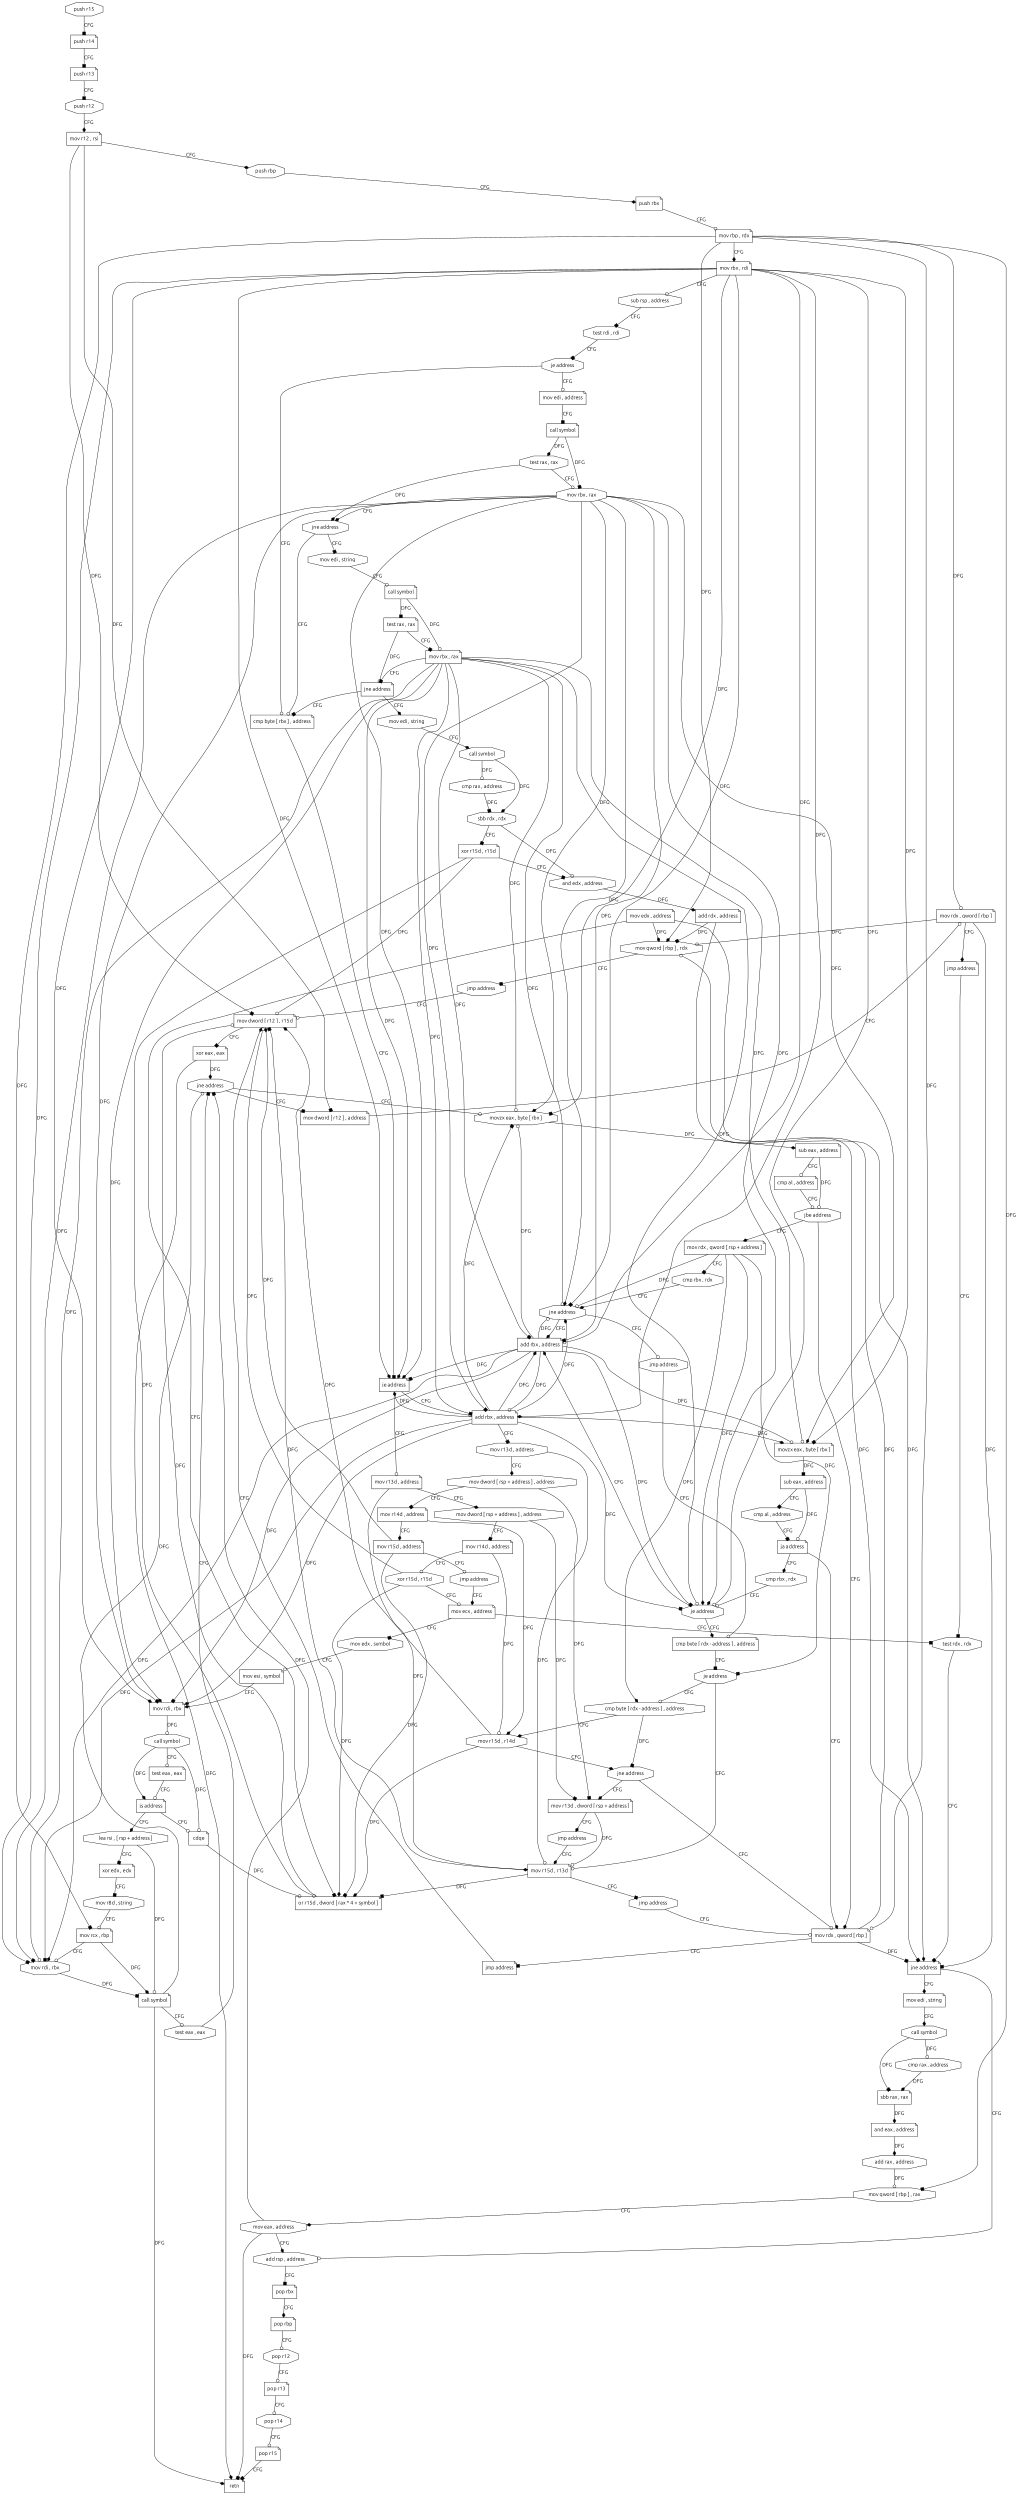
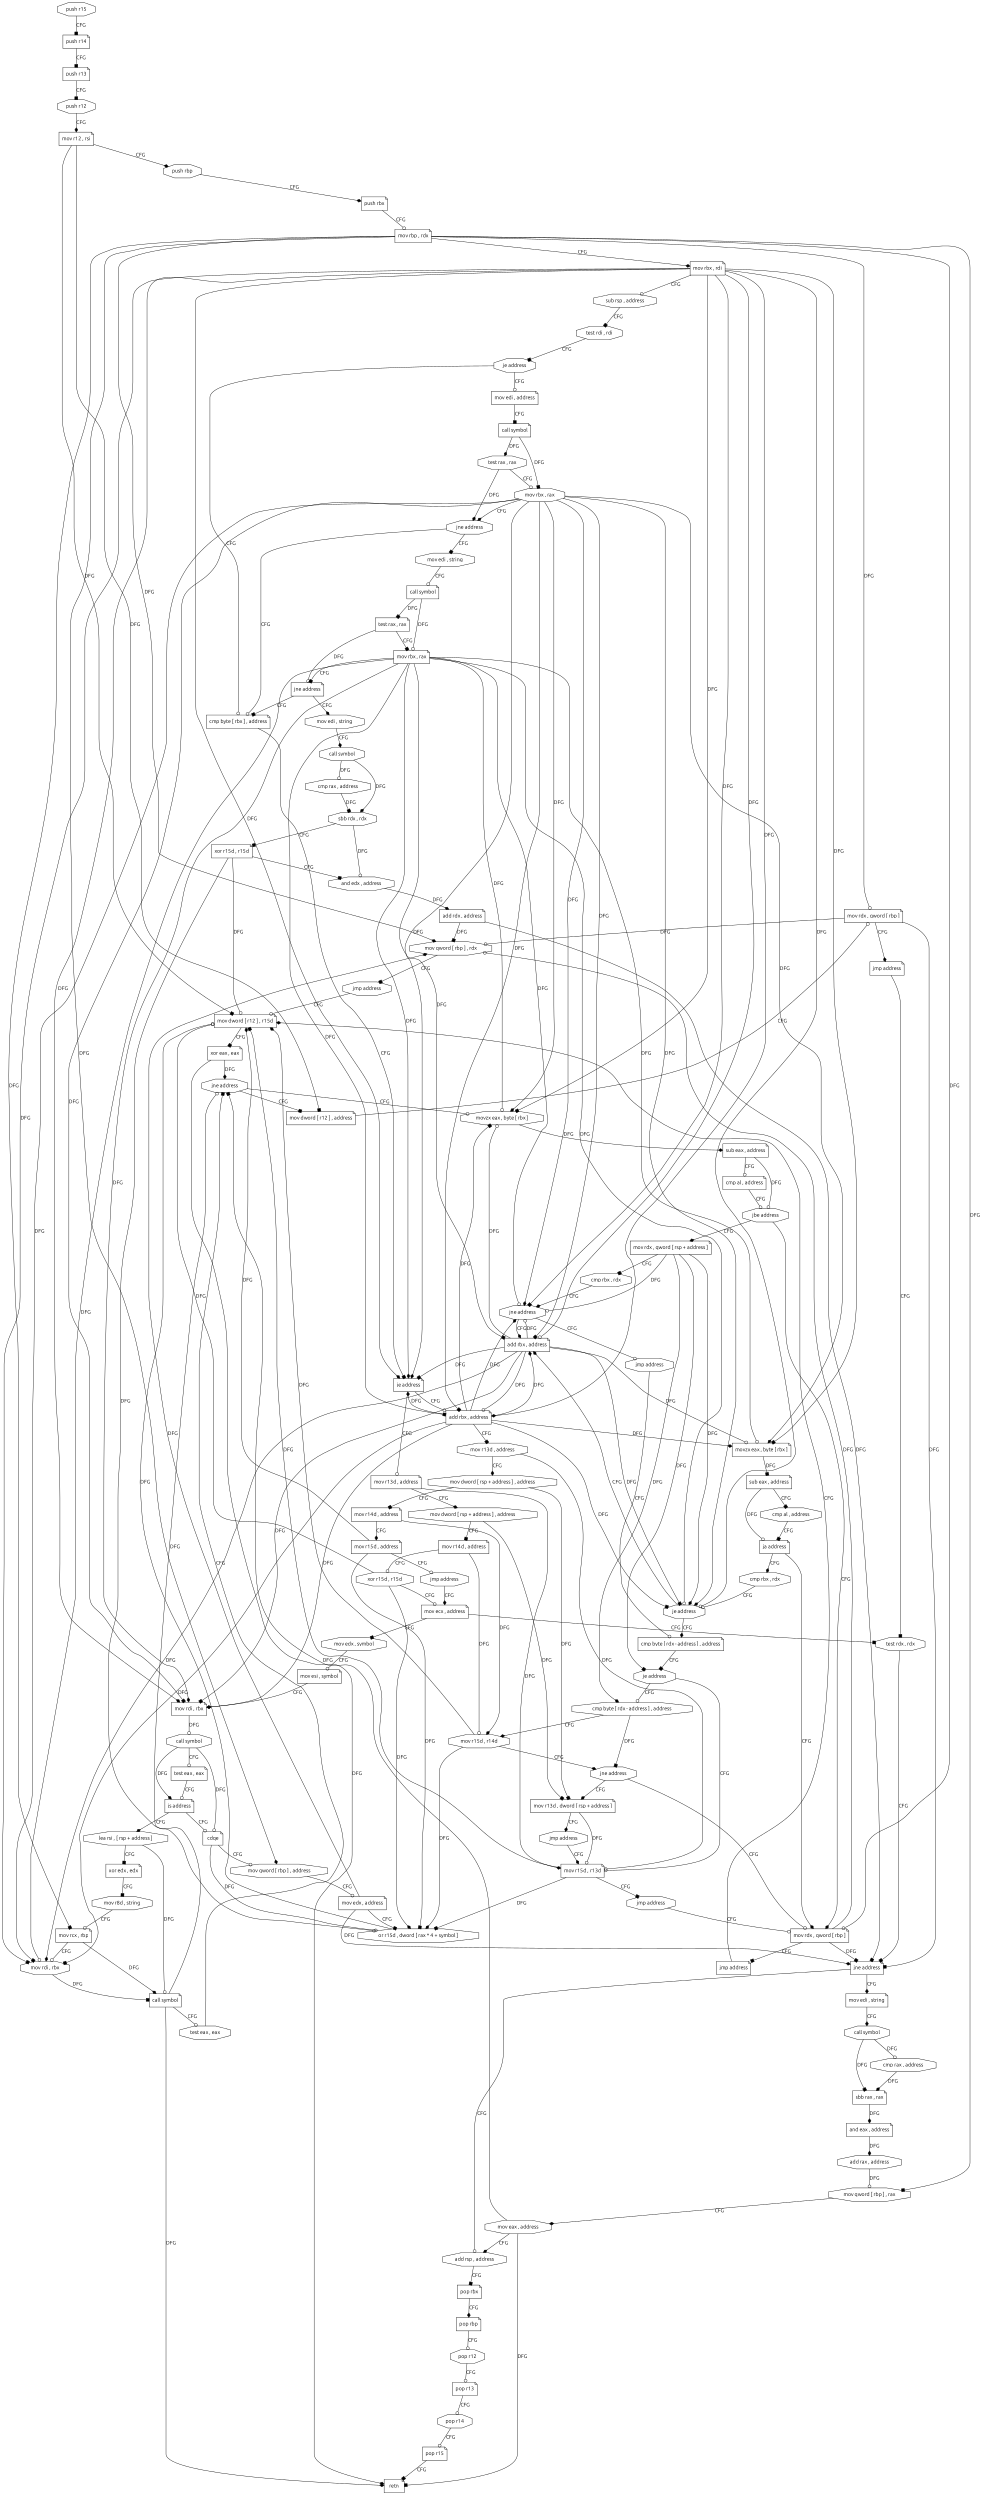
node "mov qword [ rbp ] , address": added
node "or r15d , dword [ rax * 4 + symbol ]": shape note -> octagon
